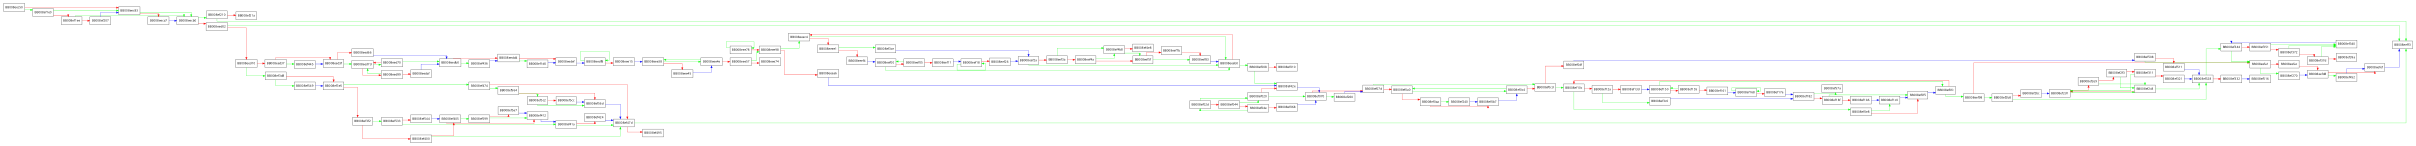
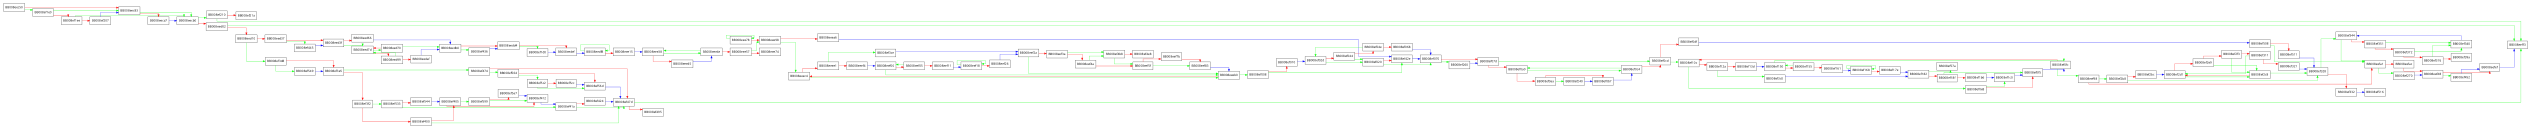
edge "BB008ef010" -> "BB008ef02d": added
